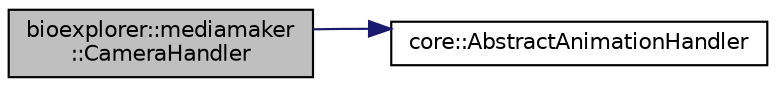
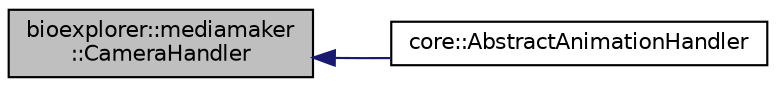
edge "bioexplorer::mediamaker ::CameraHandler" -> "core::AbstractAnimationHandler": reversed
